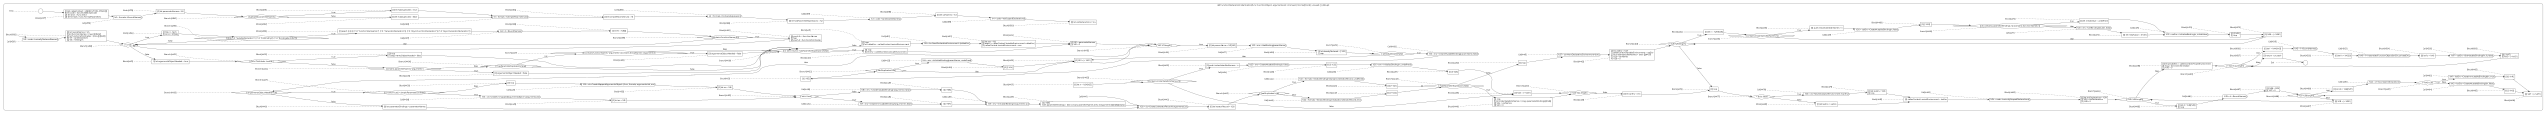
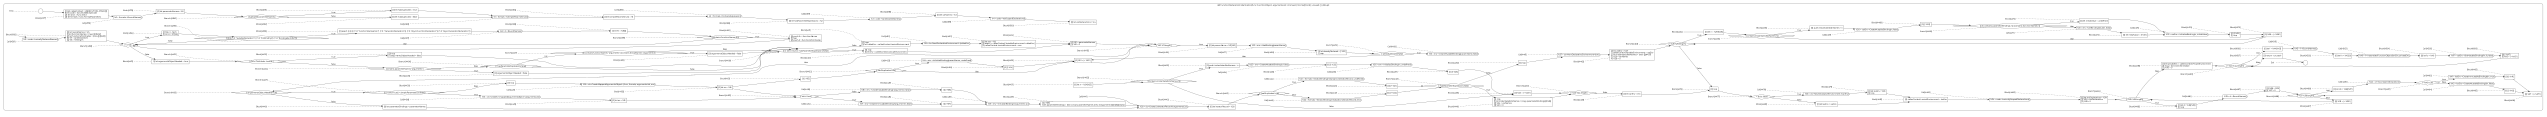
edge "%13 = env->CreateMutableBinding(paramName, false)" -> "[0] [! %13]": now "[0] let ao = %16" -> "[0] [! %13]"
